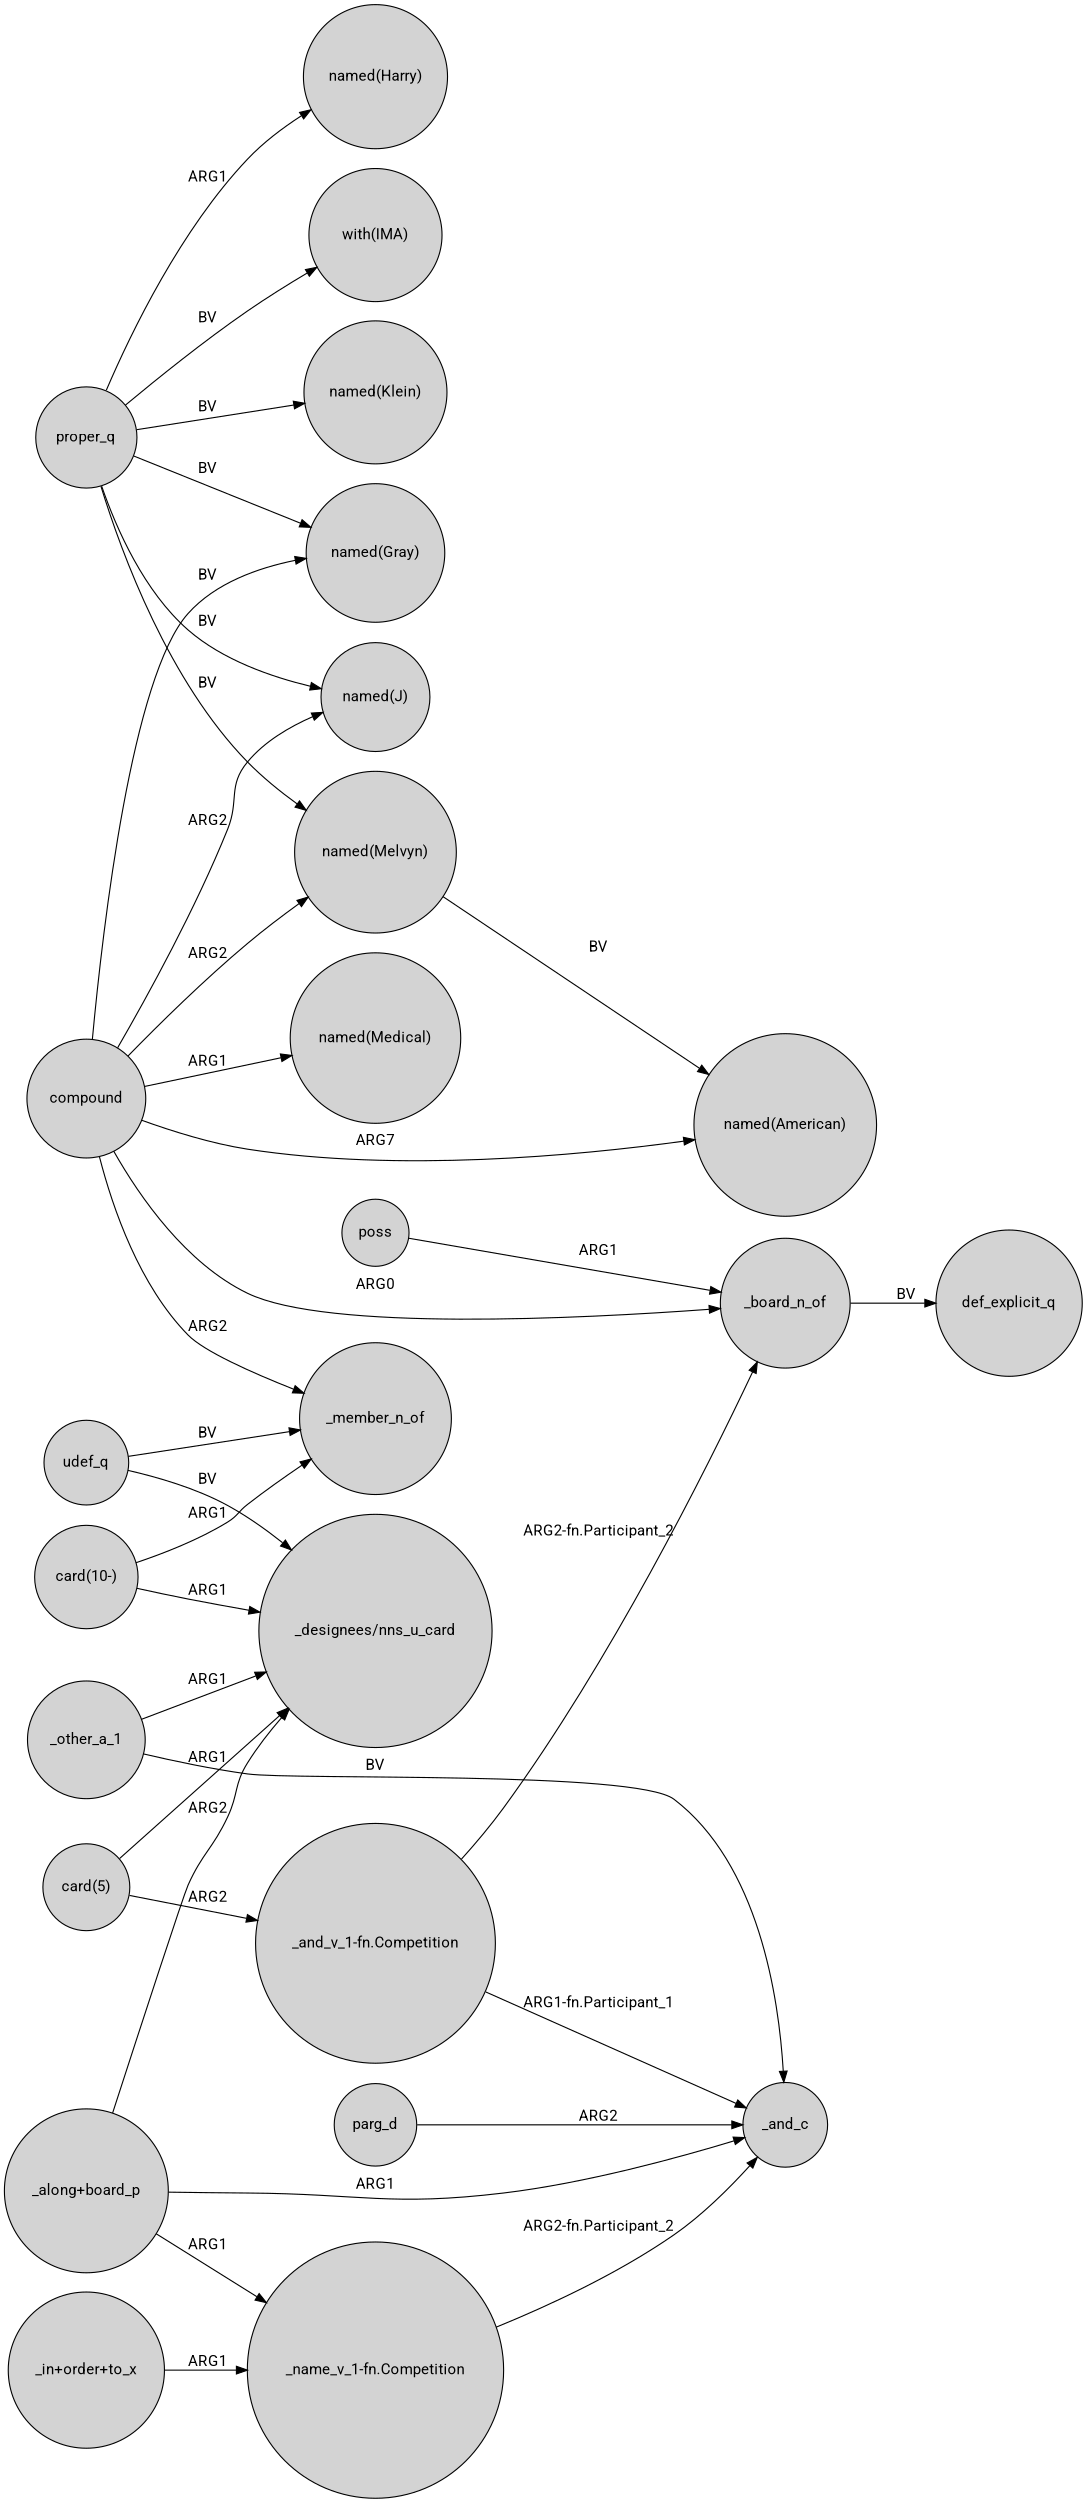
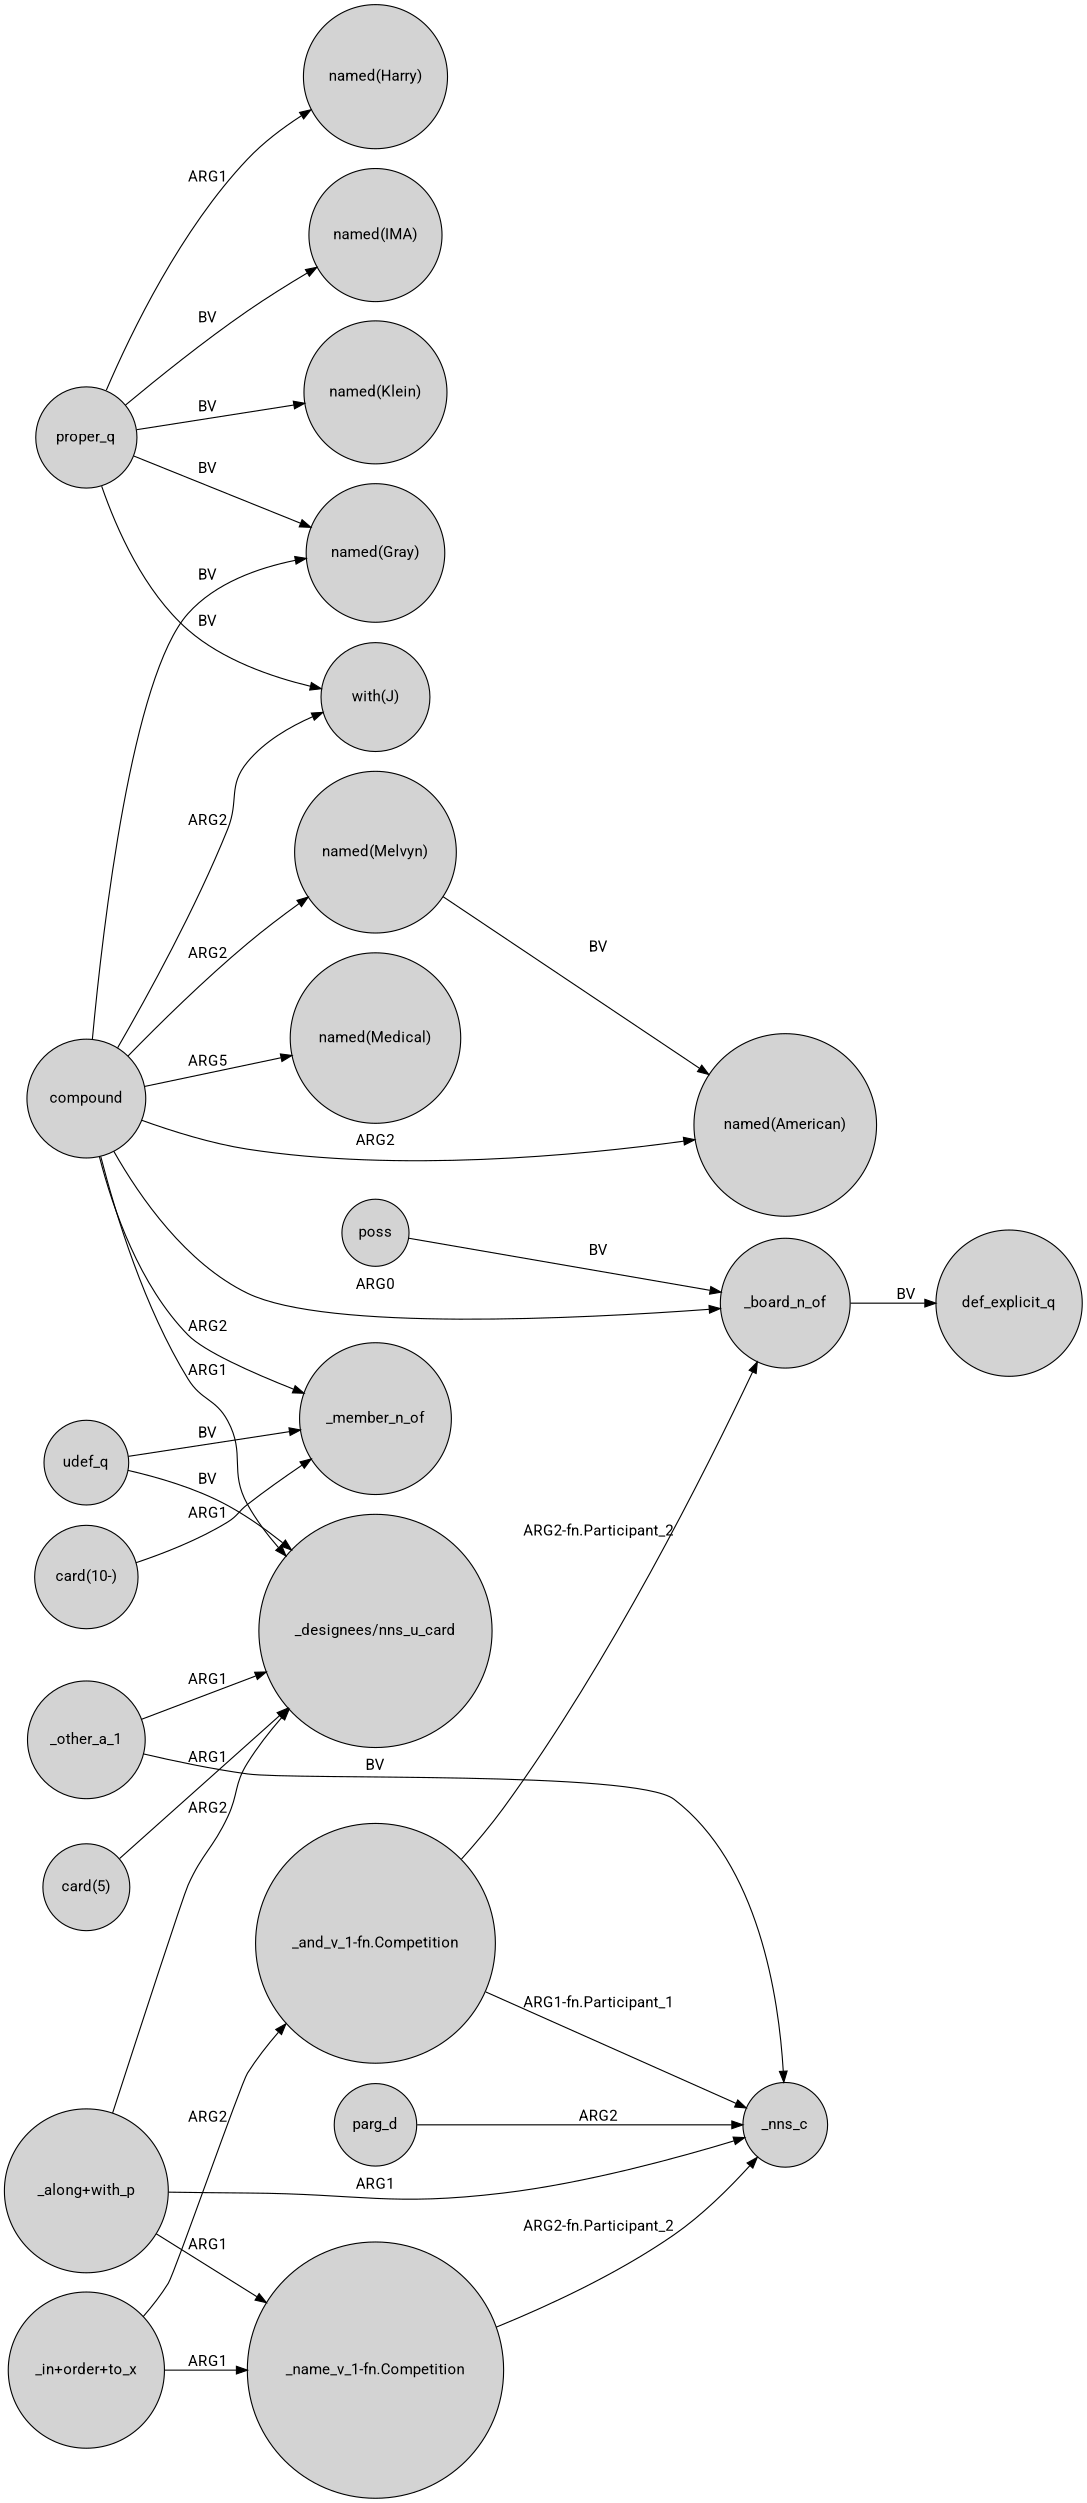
node "with(IMA)": label "with(IMA)" -> "named(IMA)"
edge "proper_q" -> "named(Melvyn)": removed, label "BV"
node "named(J)": label "named(J)" -> "with(J)"
edge "compound" -> "named(Medical)": label "ARG1" -> "ARG5"
edge "compound" -> "named(American)": label "ARG7" -> "ARG2"
edge "poss" -> "_board_n_of": label "ARG1" -> "BV"
edge "card(10-)" -> "_designees/nns_u_card": now "compound" -> "_designees/nns_u_card"
edge "card(5)" -> "_and_v_1-fn.Competition": now "_in+order+to_x" -> "_and_v_1-fn.Competition"
node "_and_c": label "_and_c" -> "_nns_c"
node "_along+board_p": label "_along+board_p" -> "_along+with_p"
